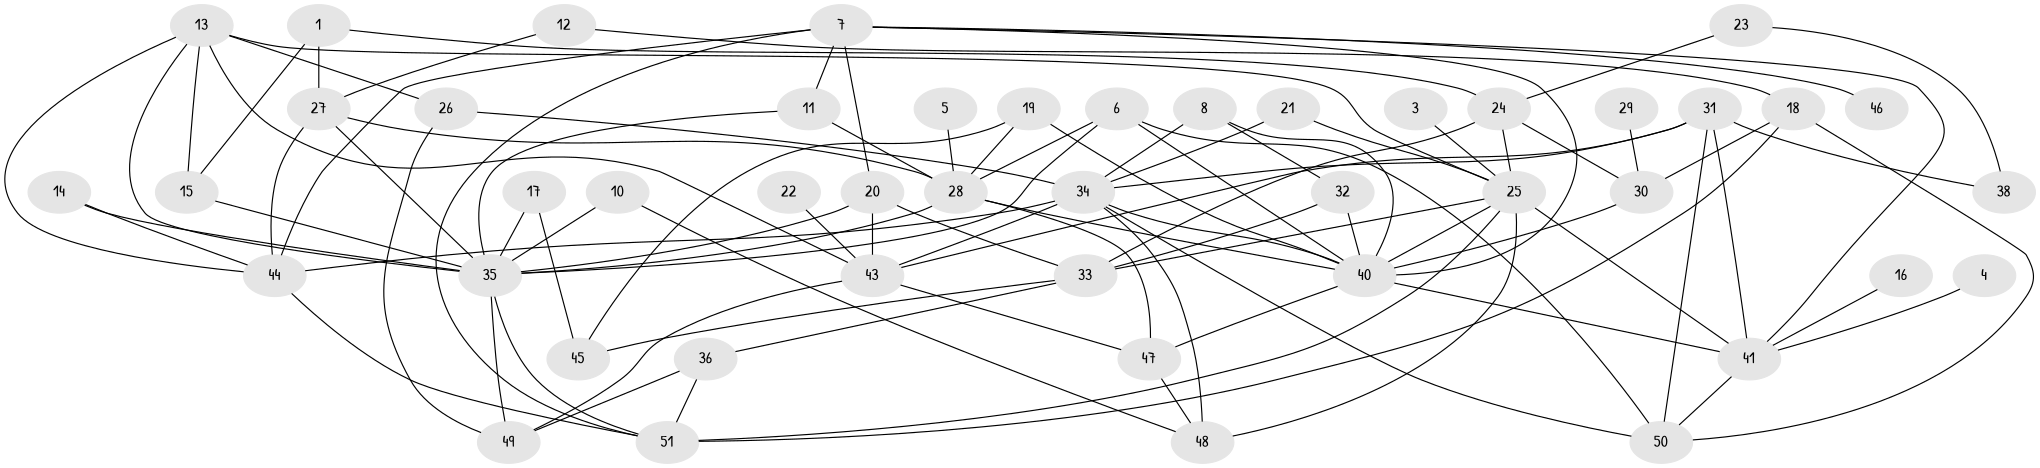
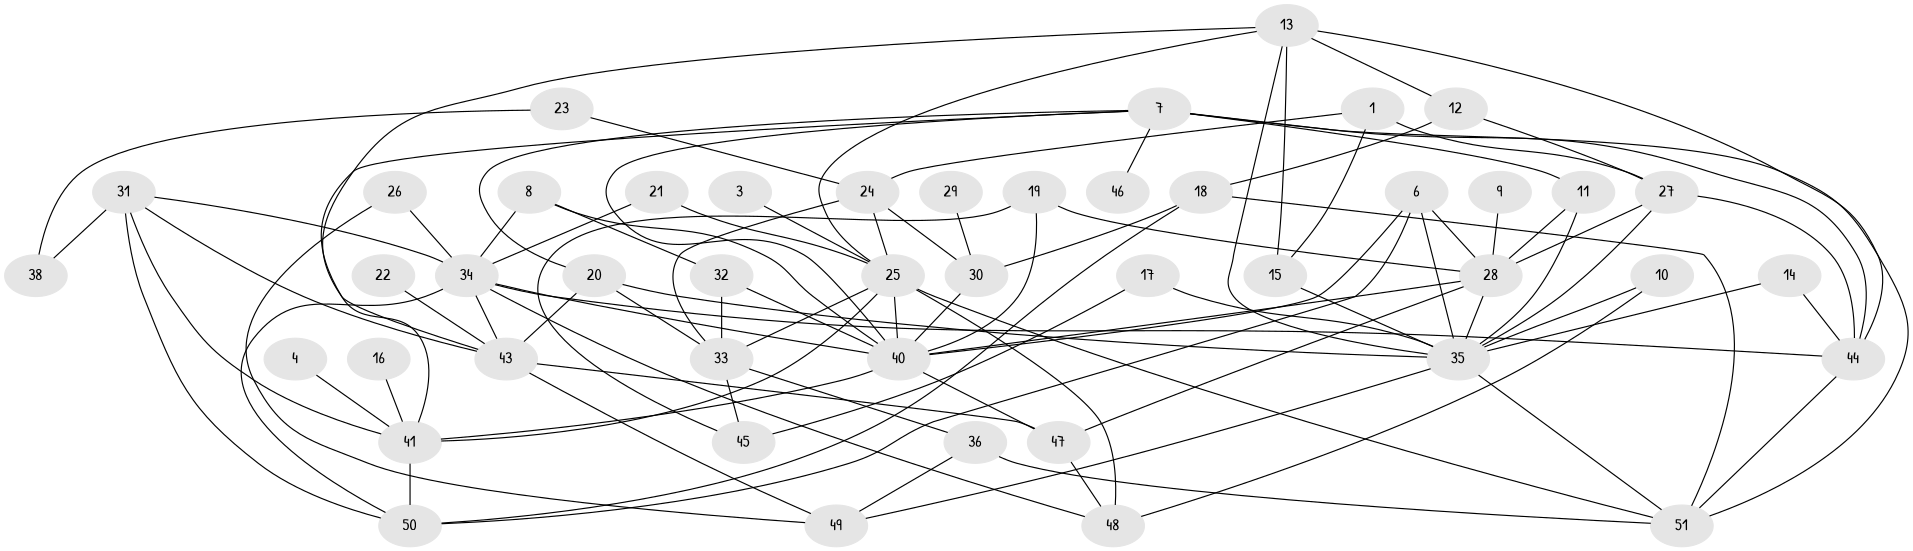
edge "13" -- "26": now "13" -- "12"
node "5": label "5" -> "9"
